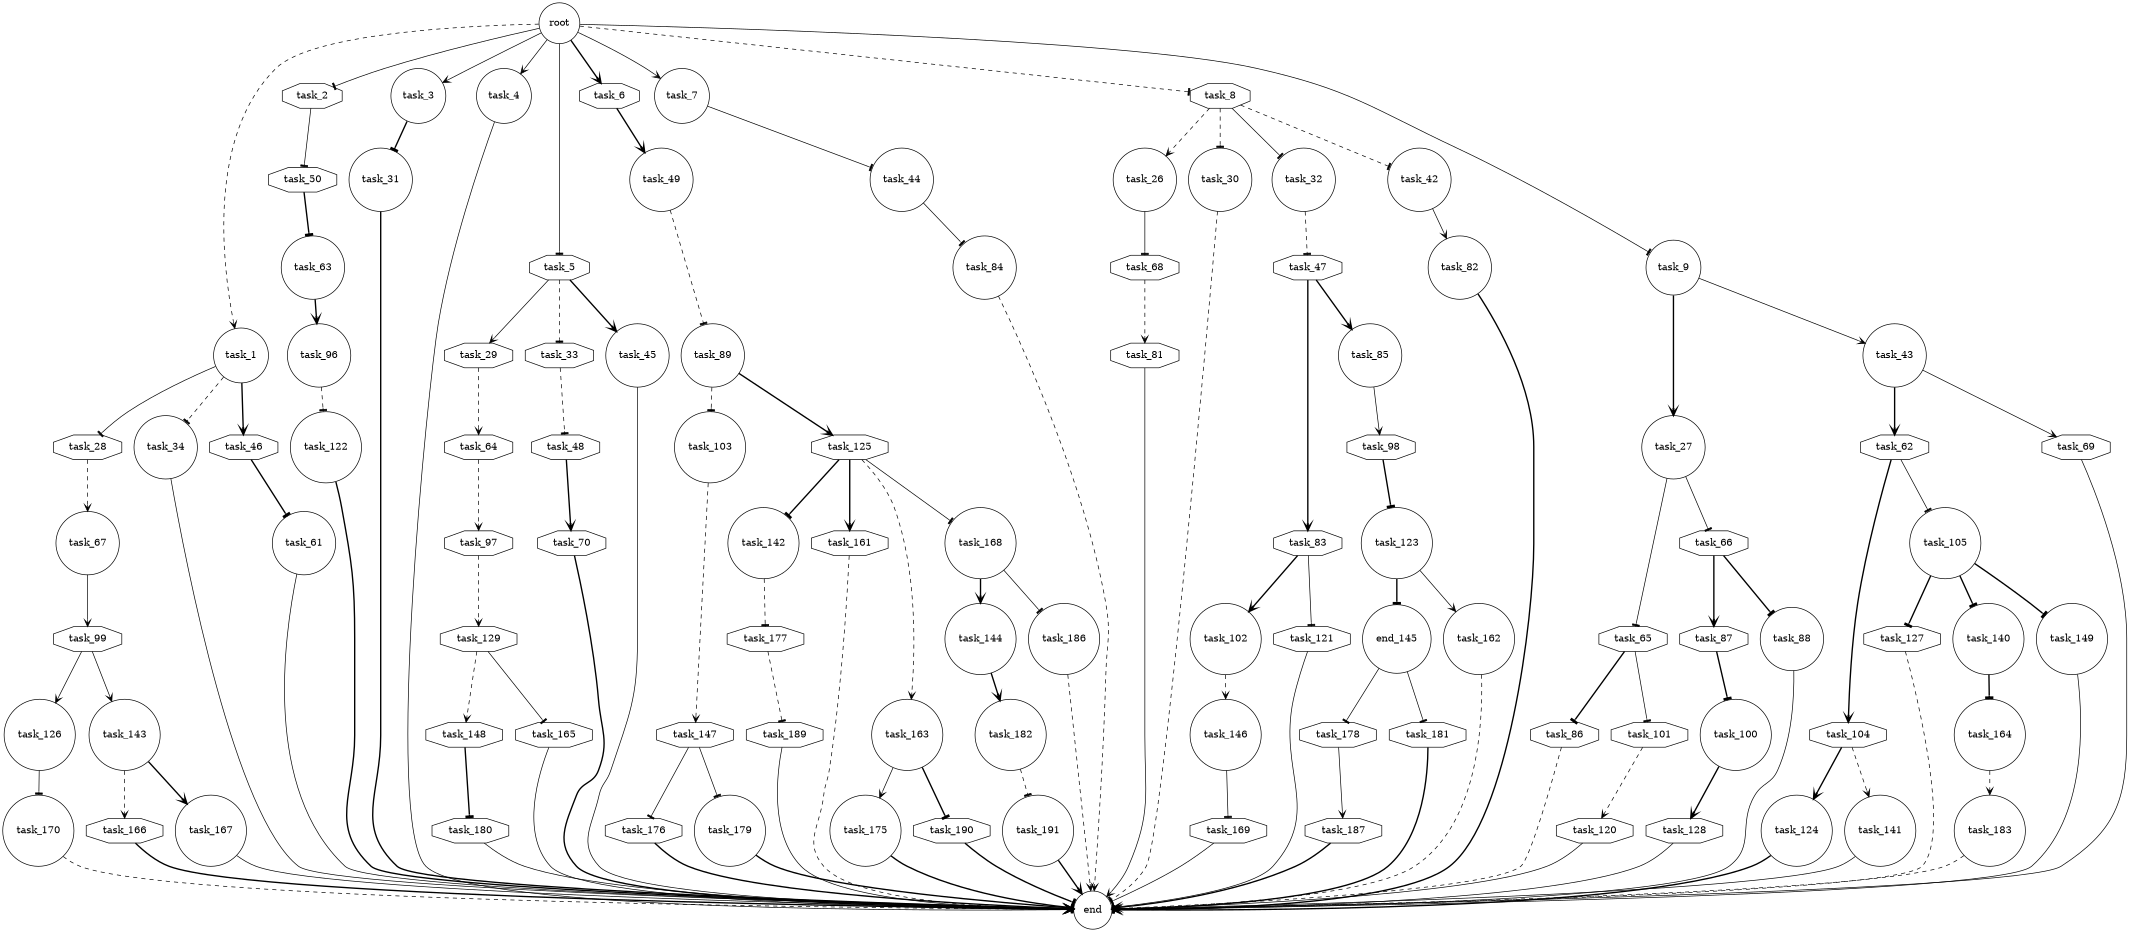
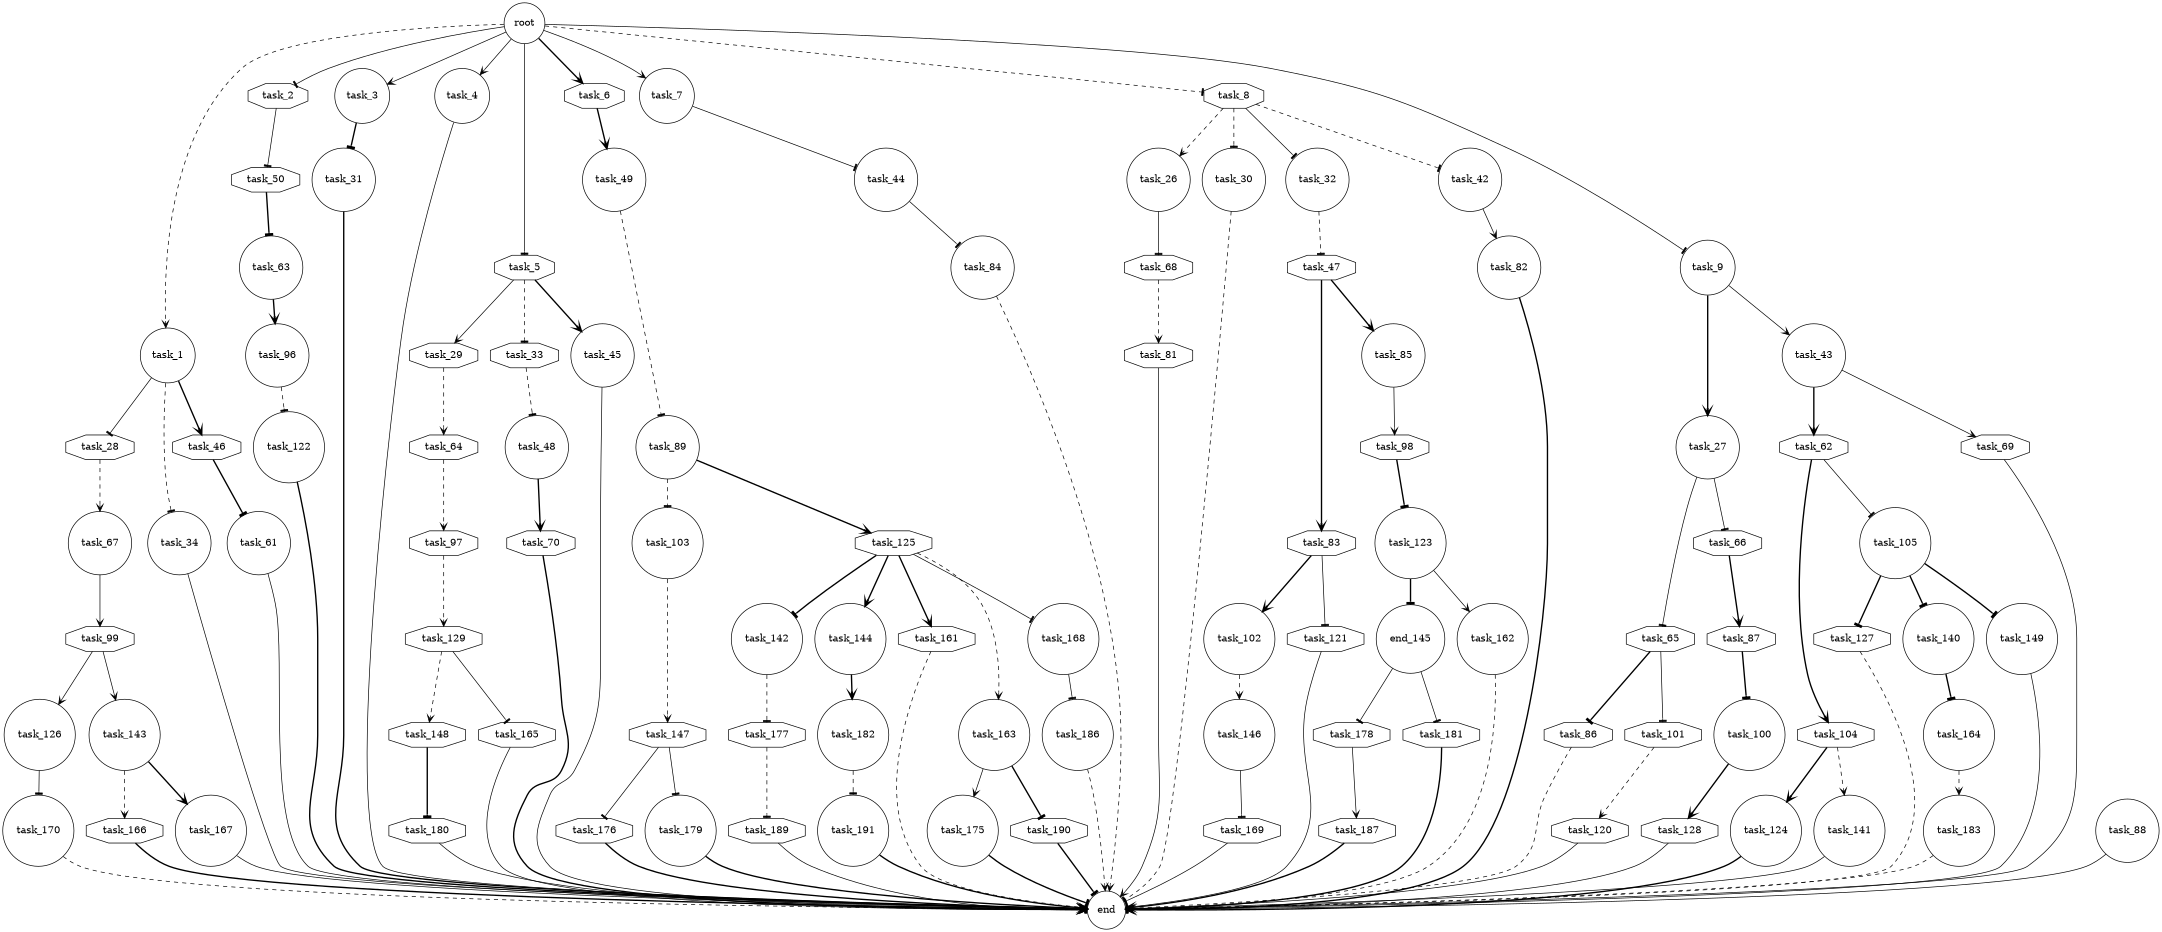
node "task_48": shape octagon -> circle
edge "task_66" -> "task_88": removed
edge "task_168" -> "task_144": now "task_125" -> "task_144"
